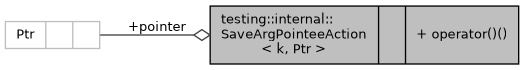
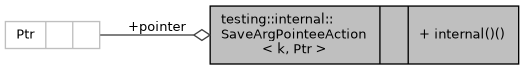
node "testing::internal::": text "+ operator()()" -> "+ internal()()"
